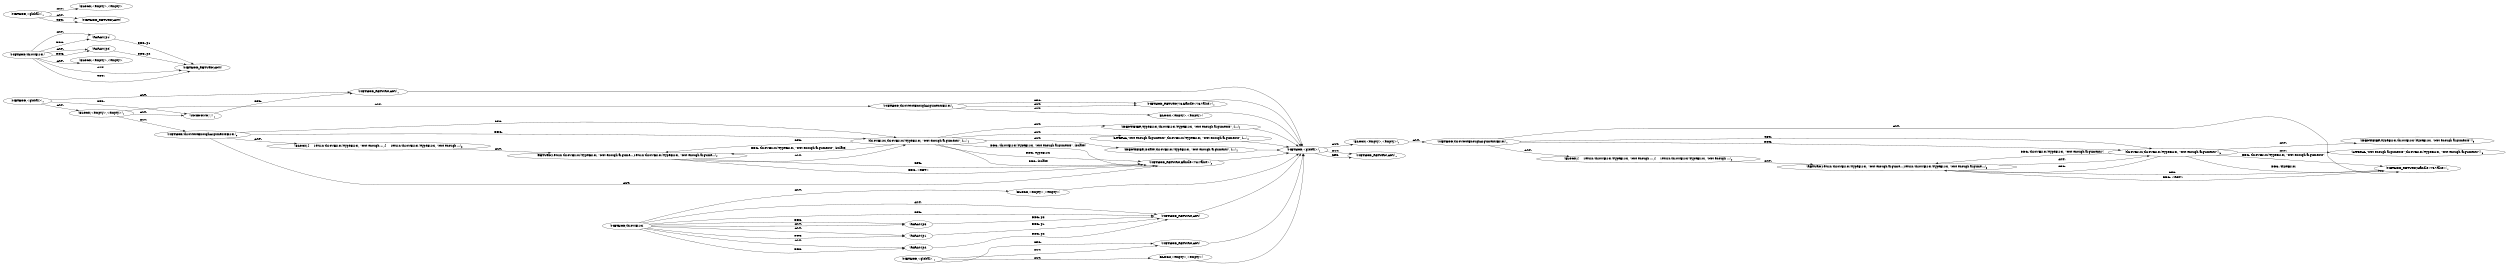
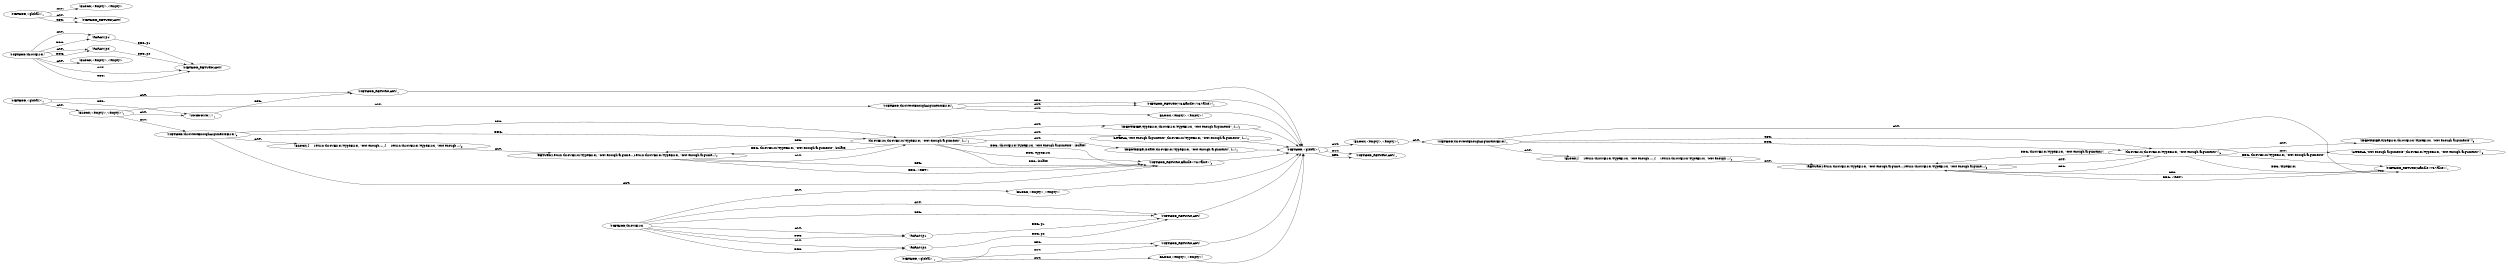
node "(PARAM,p3)": removed
